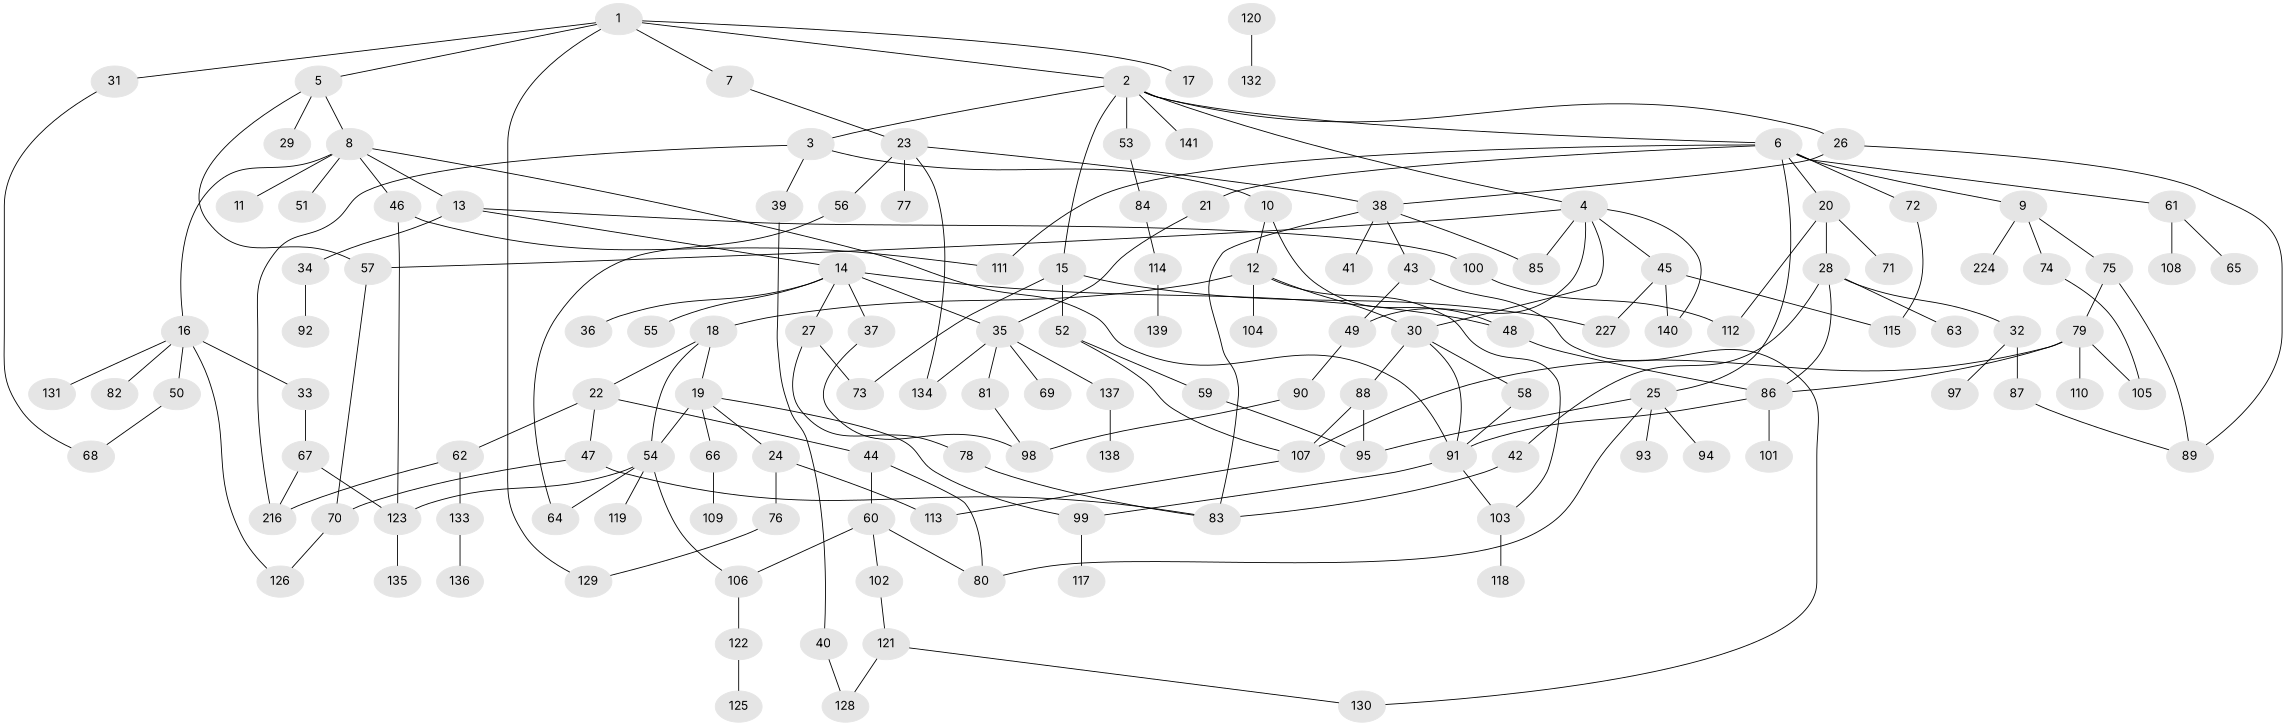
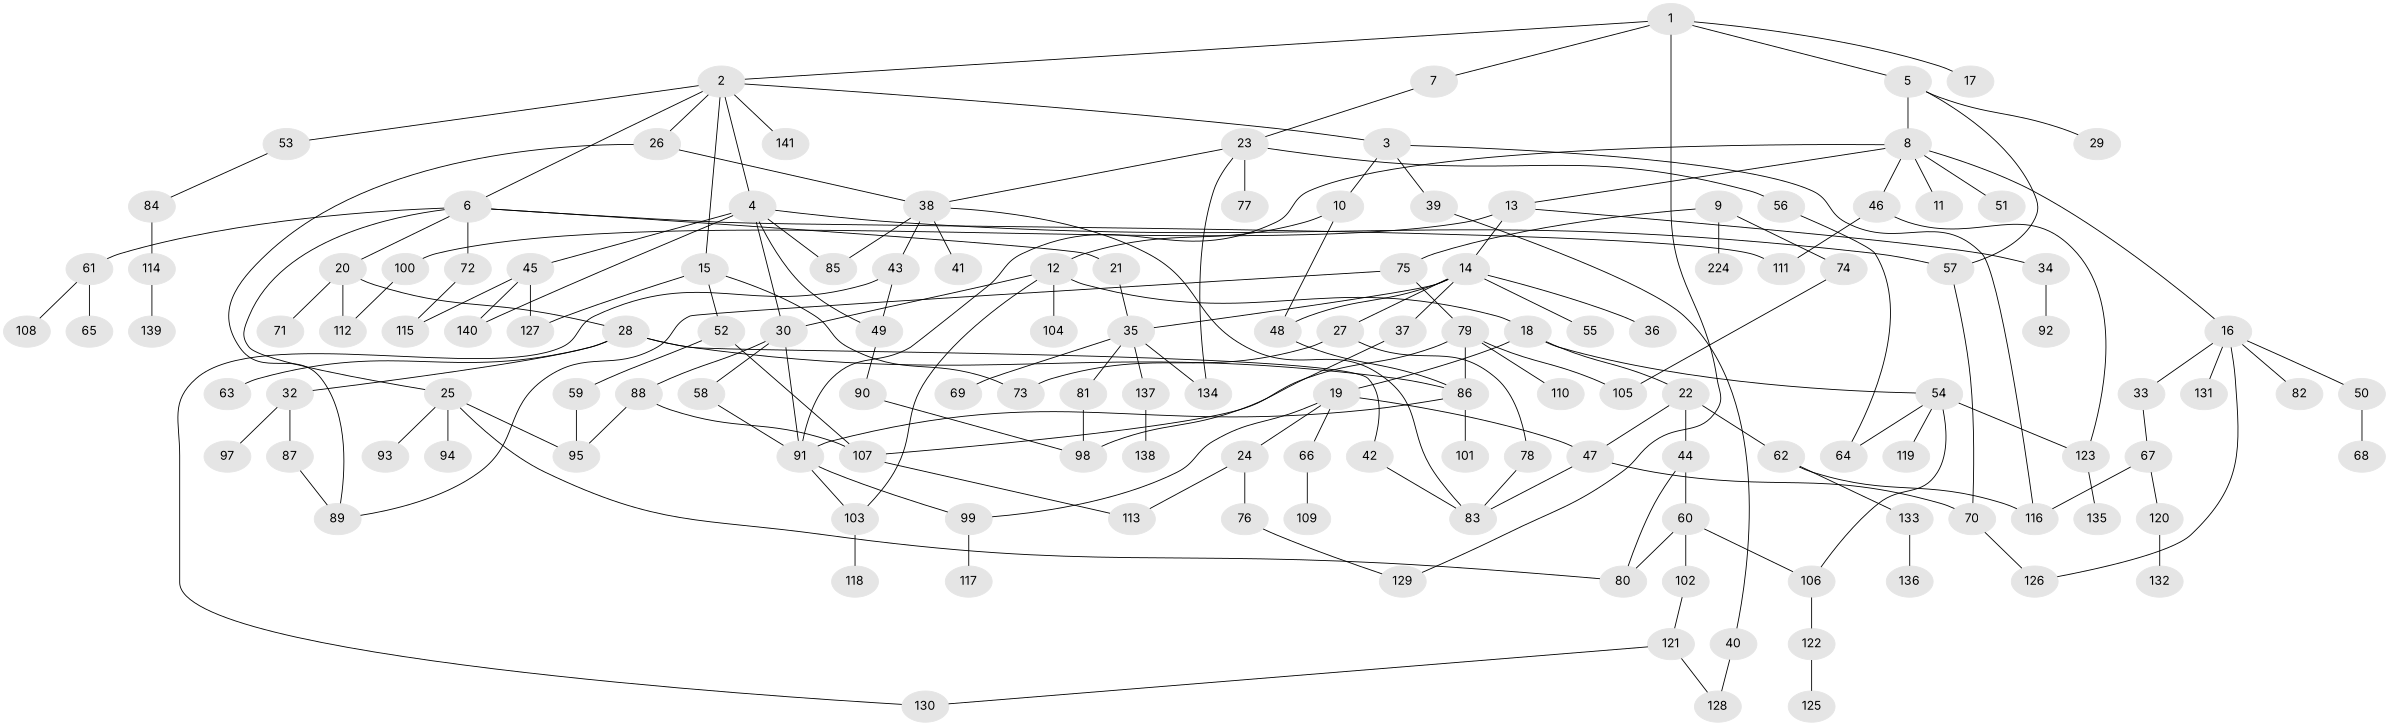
node "31": removed
edge "6" -- "9": removed
node "227": label "227" -> "127"
edge "19" -- "54": now "19" -- "47"
edge "67" -- "123": now "67" -- "120"
node "216": label "216" -> "116"
